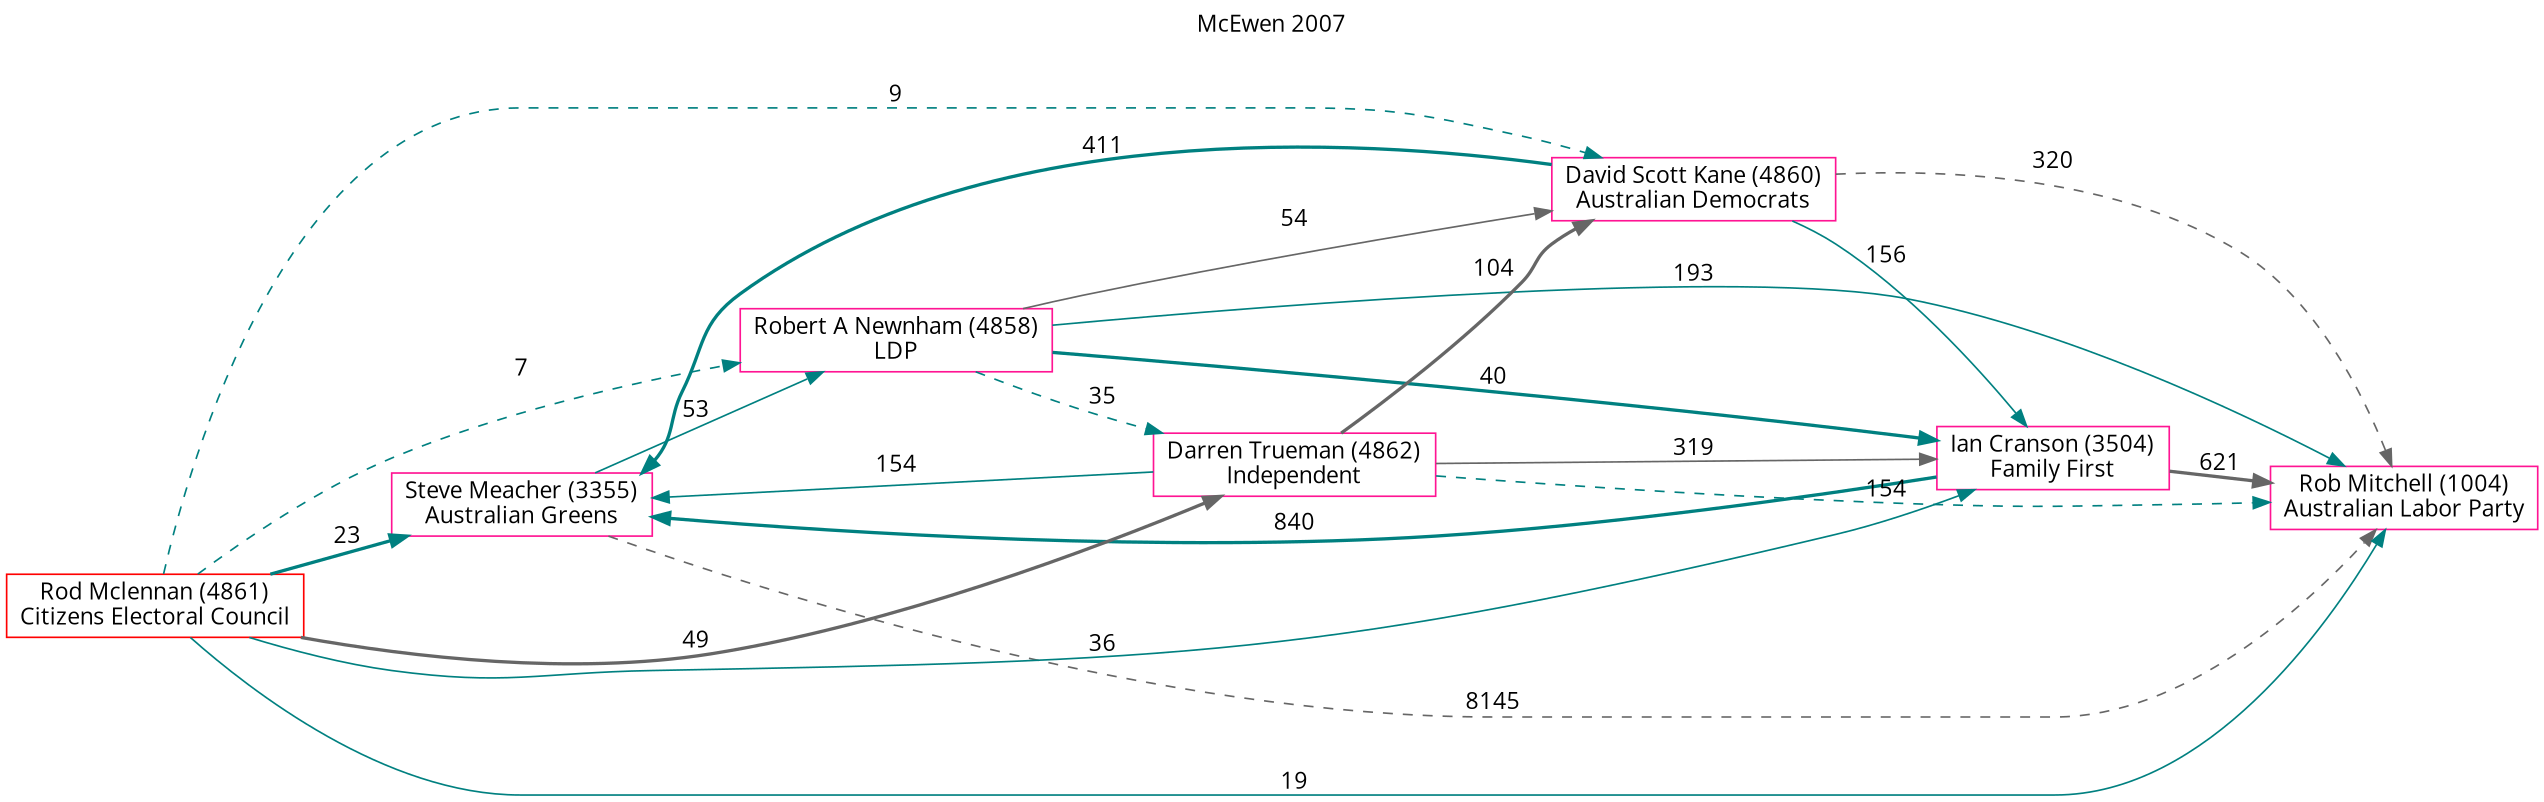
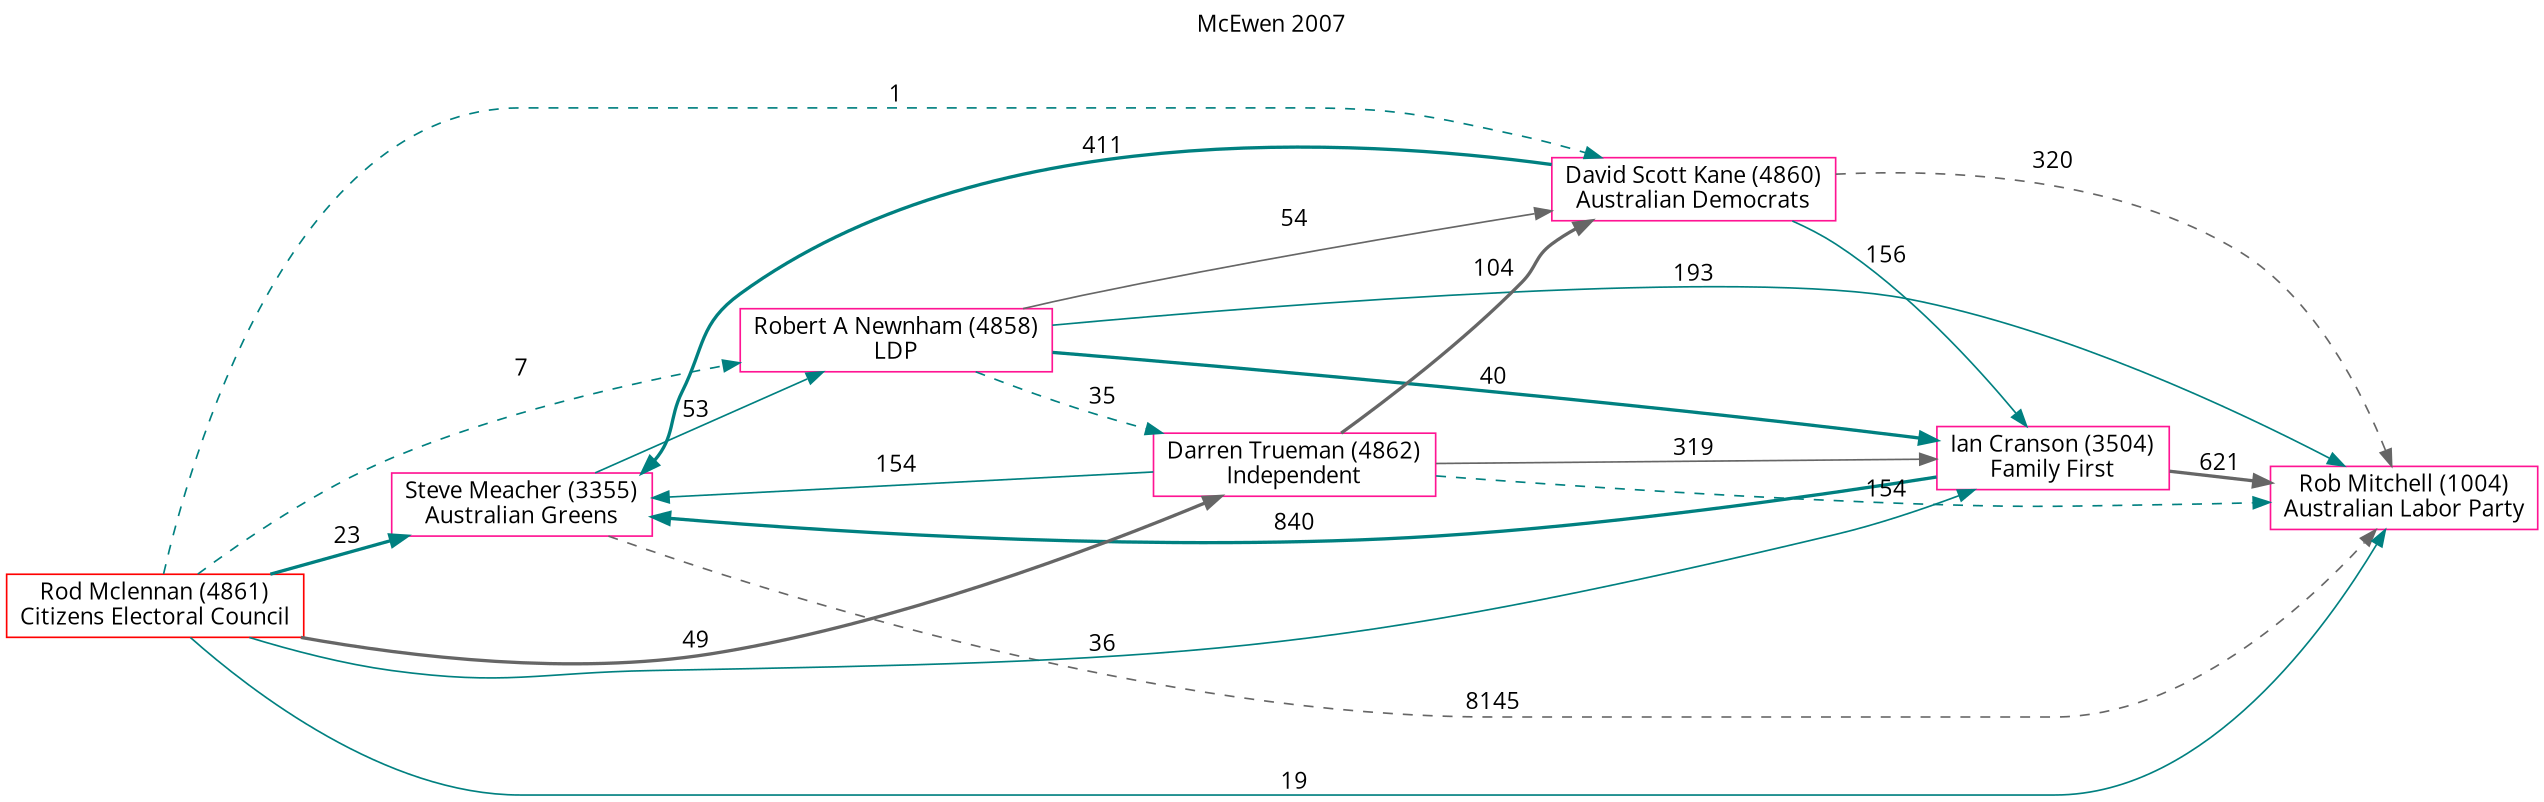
edge "Rod Mclennan (4861) Citizens Electoral Council" -> "David Scott Kane (4860) Australian Democrats": label "9" -> "1"
